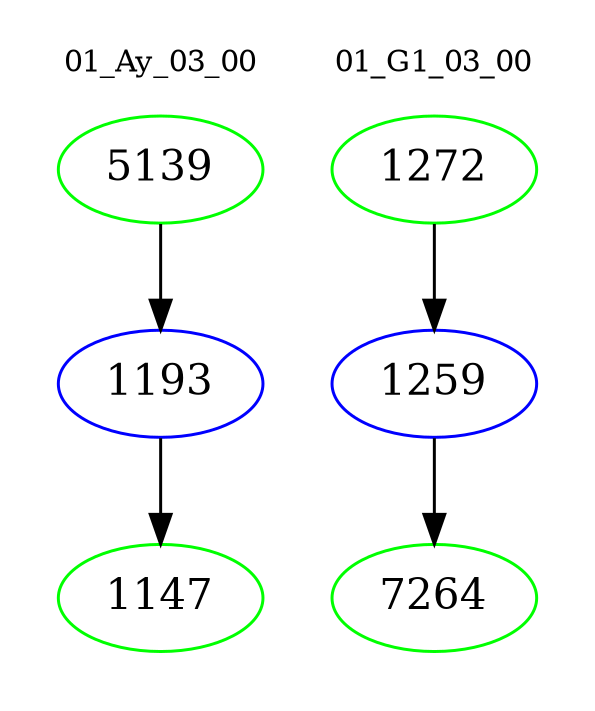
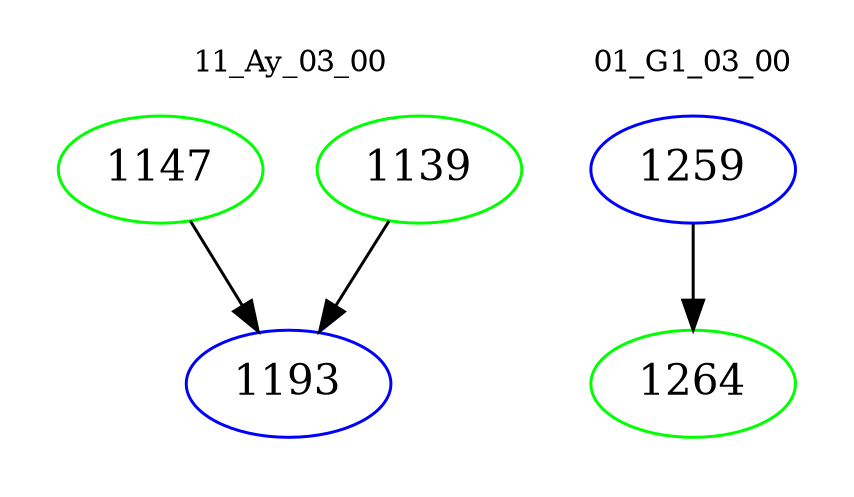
cluster "01_Ay_03_00": label "01_Ay_03_00" -> "11_Ay_03_00"
node "5139": label "5139" -> "1139"
node "1272": removed
edge "1193" -> "1147": reversed
node "7264": label "7264" -> "1264"
